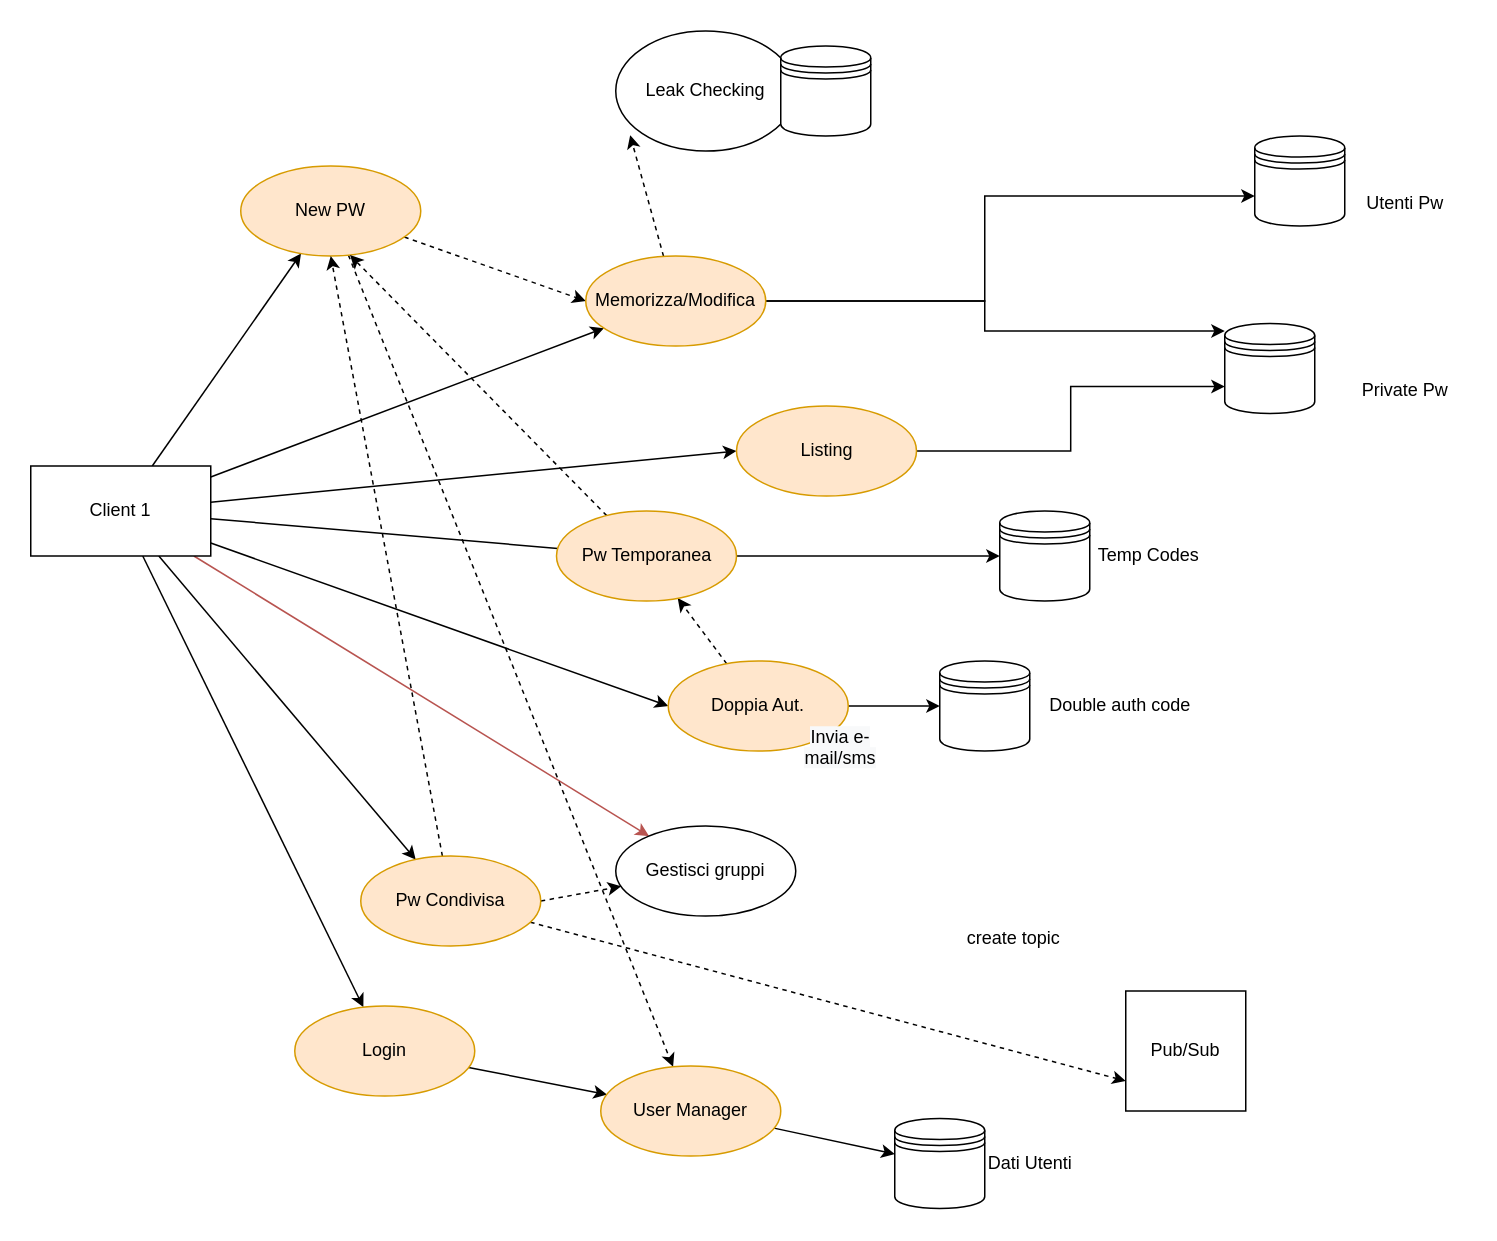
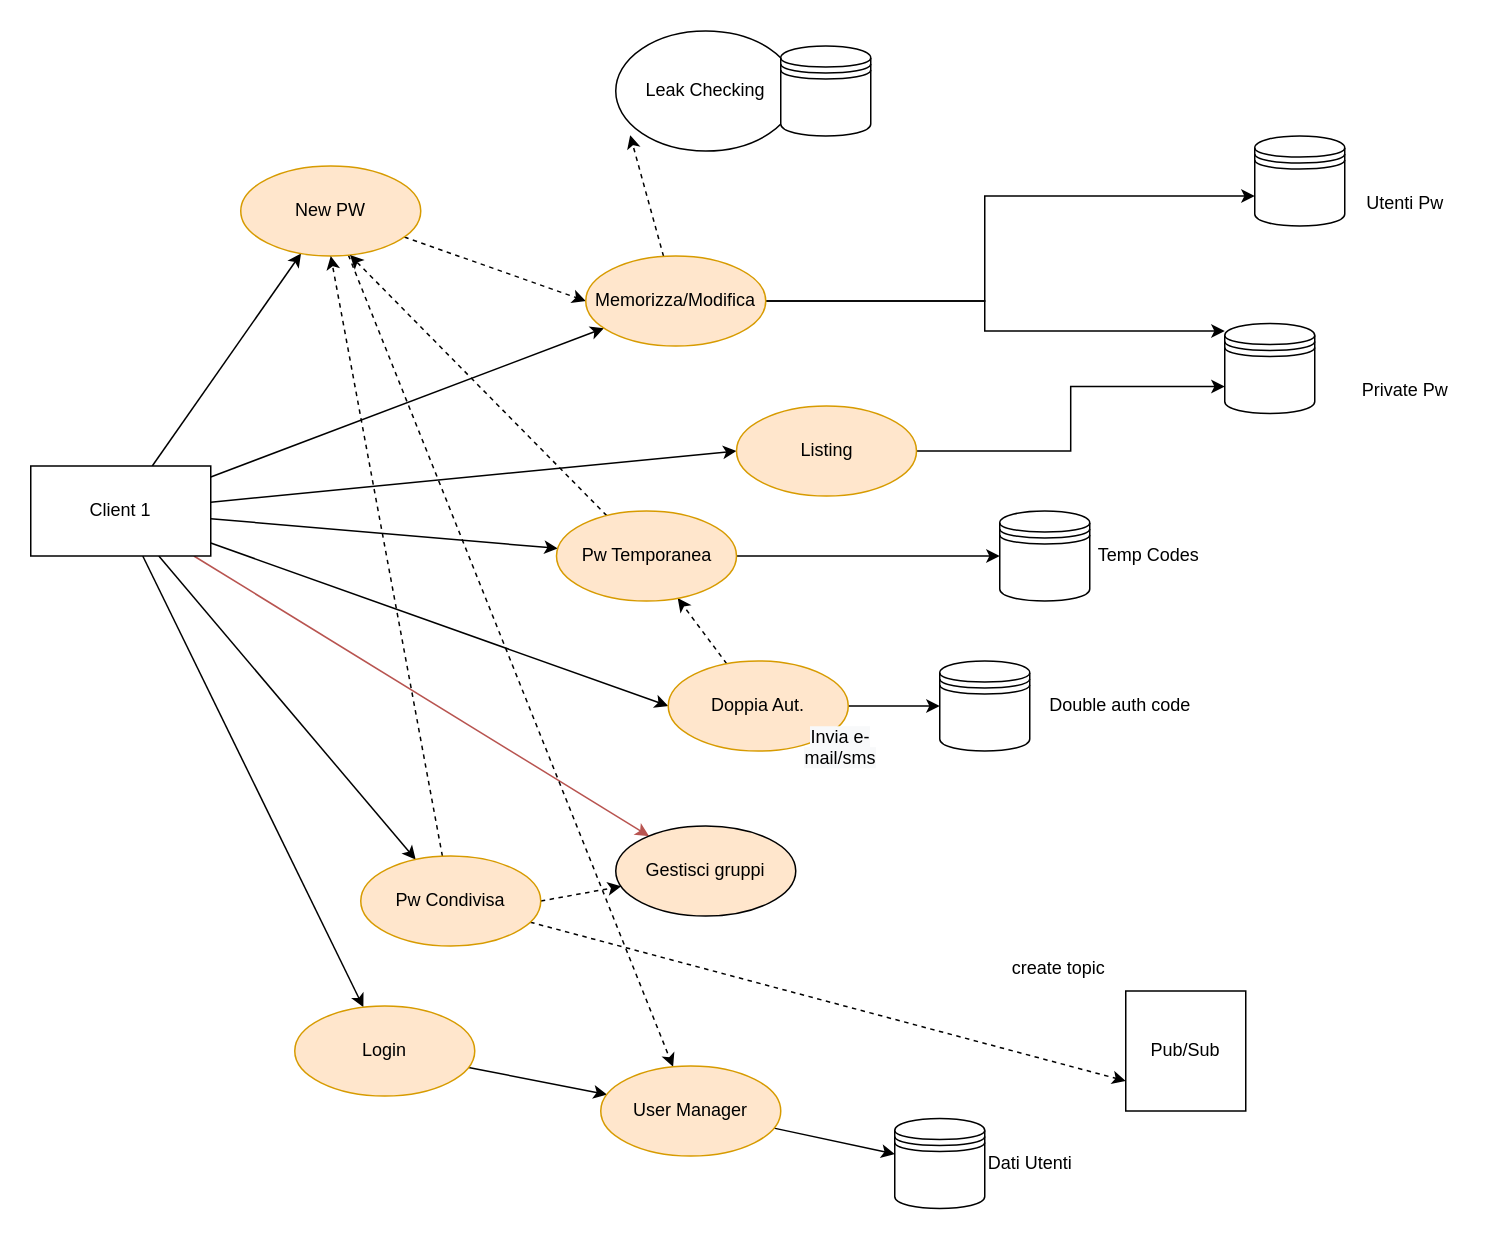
edge "Client 1" -- "Pw Temporanea": arrowhead none -> classic
node "Gestisci gruppi": fillcolor #ffffff -> #ffe6cc
node "create topic": moved (1013, 938) -> (1058, 968)
